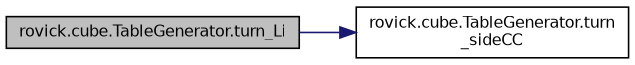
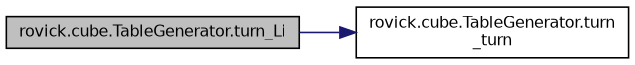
node "rovick.cube.TableGenerator.turn _sideCC": label "rovick.cube.TableGenerator.turn _sideCC" -> "rovick.cube.TableGenerator.turn _turn"
